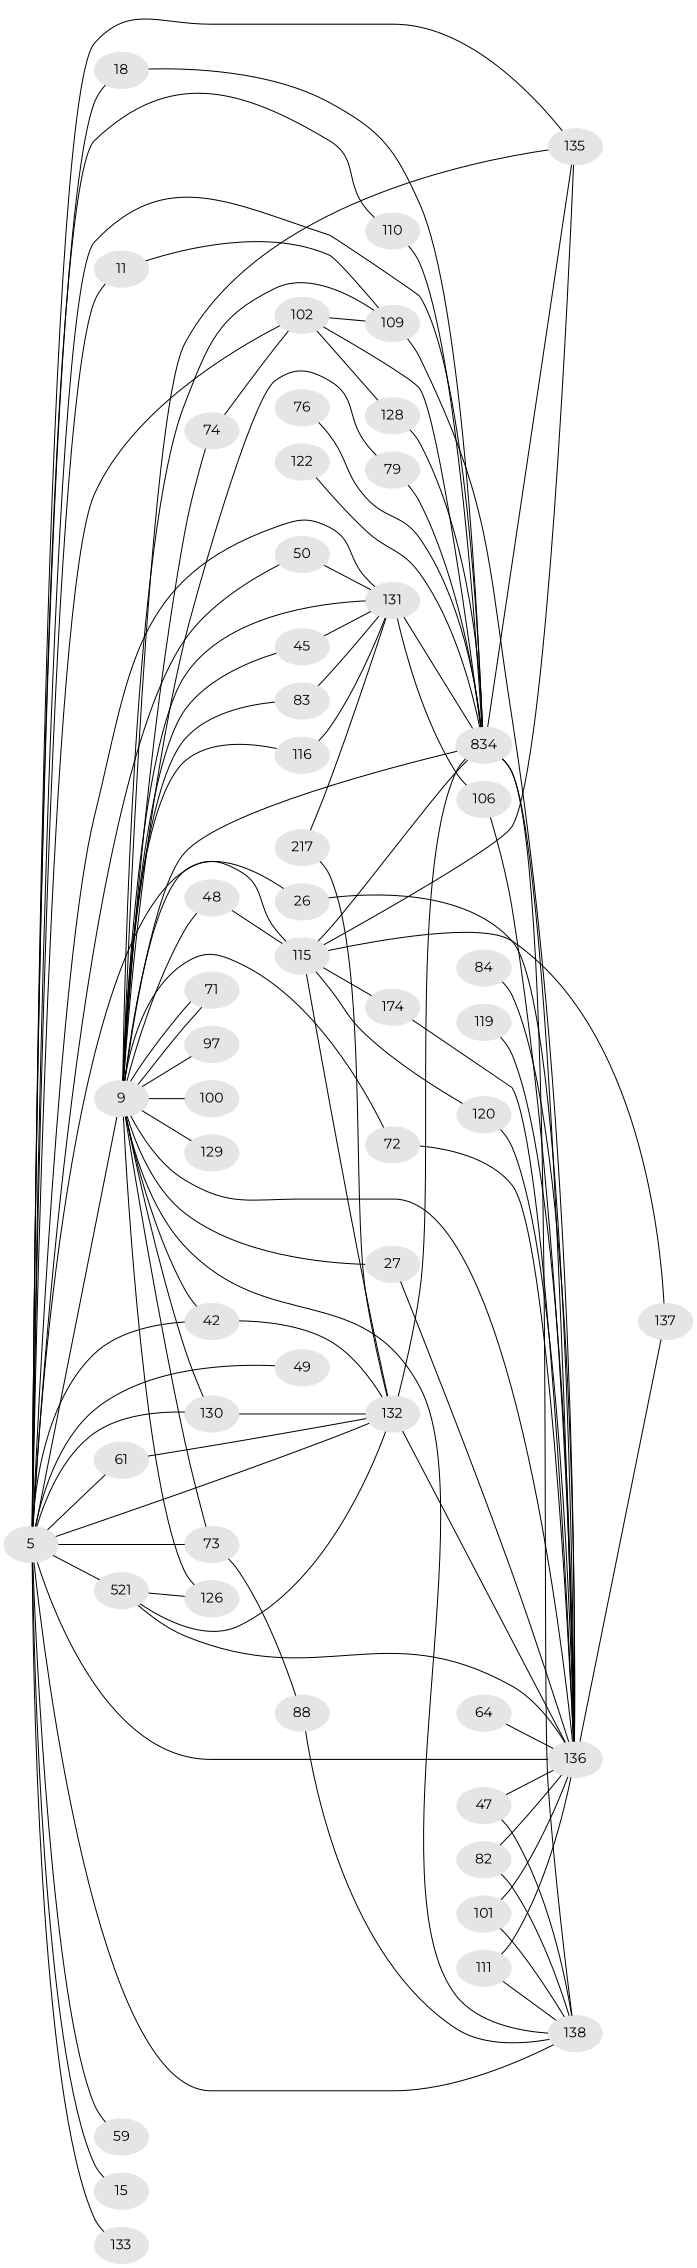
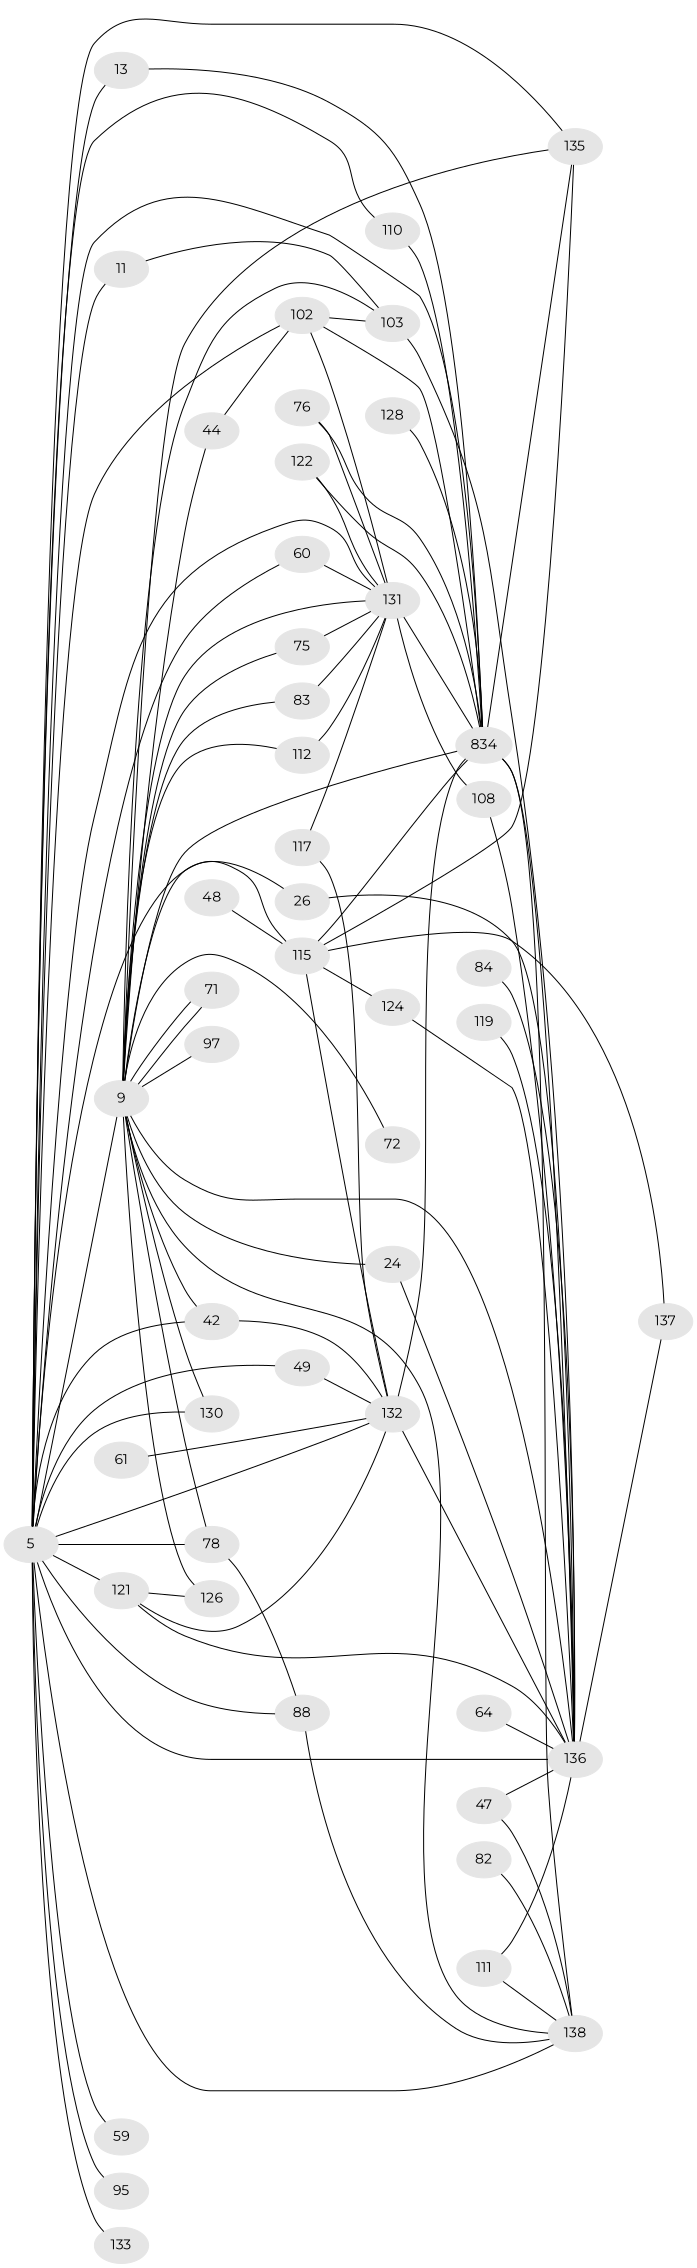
node "18": label "18" -> "13"
node "109": label "109" -> "103"
edge "102" -- "128": now "102" -- "131"
node "74": label "74" -> "44"
node "79": removed
edge "76" -- "131": added
edge "122" -- "131": added
node "50": label "50" -> "60"
node "45": label "45" -> "75"
node "116": label "116" -> "112"
node "106": label "106" -> "108"
node "217": label "217" -> "117"
edge "48" -- "9": removed
node "174": label "174" -> "124"
node "100": removed
node "120": removed
node "129": removed
edge "72" -- "136": removed
node "27": label "27" -> "24"
edge "130" -- "132": now "49" -- "132"
edge "61" -- "5": now "88" -- "5"
node "73": label "73" -> "78"
node "521": label "521" -> "121"
edge "136" -- "82": removed
node "101": removed
node "15": label "15" -> "95"
